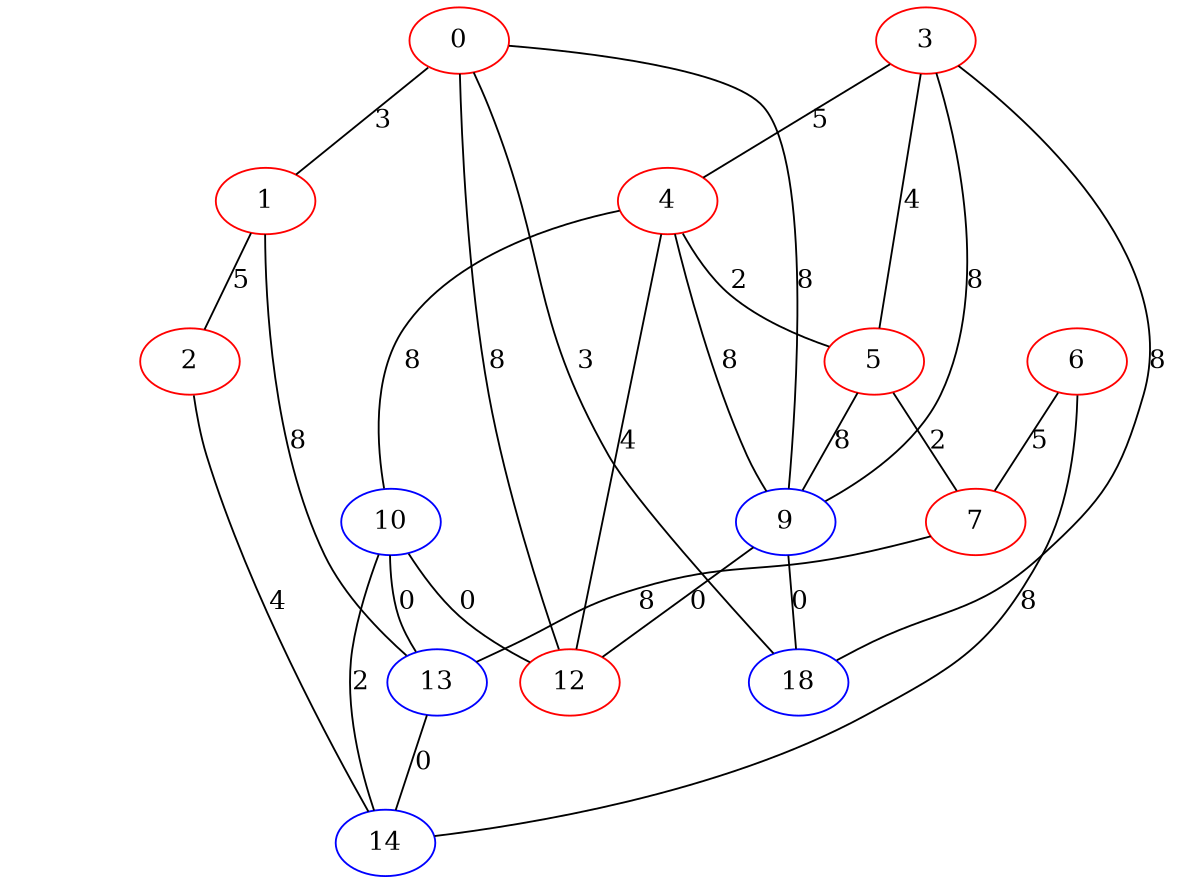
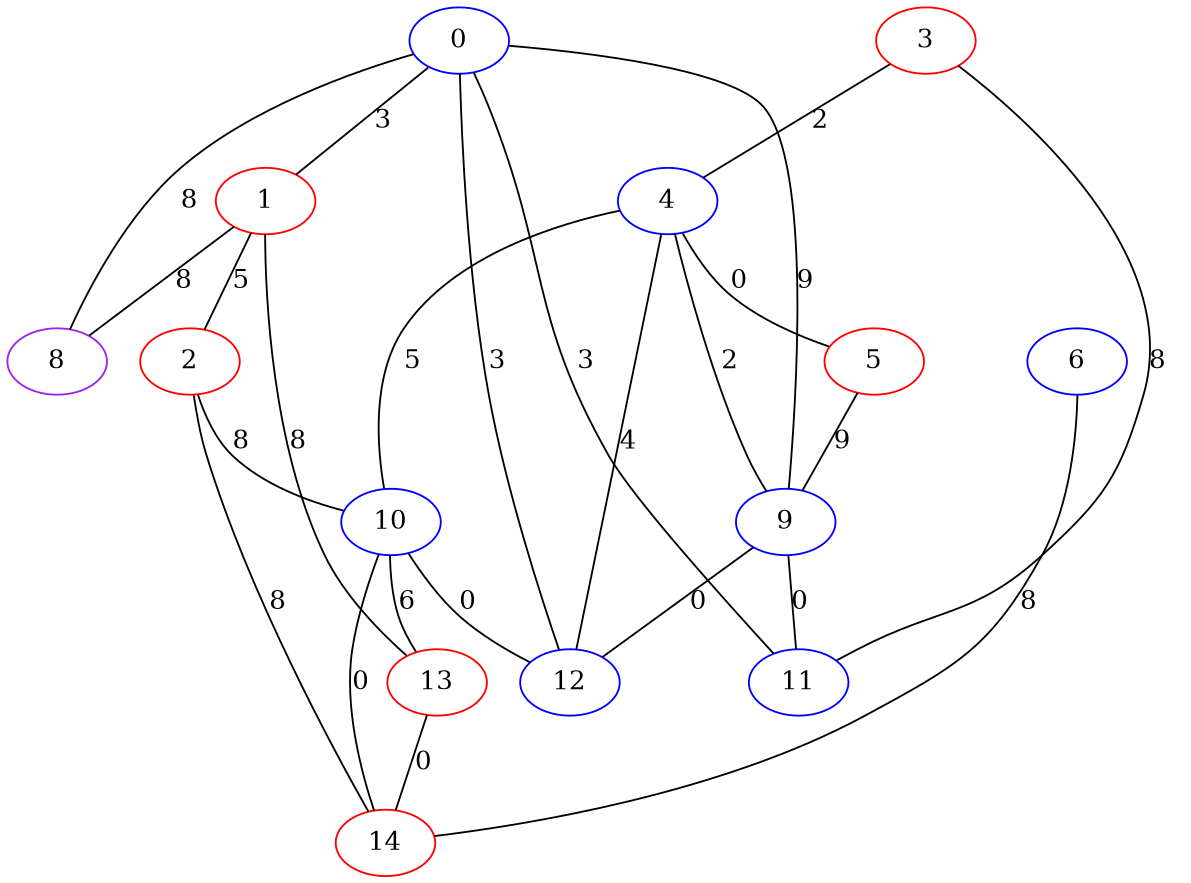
node "0": color red -> blue
edge "3" -- "4": label "5" -> "2"
node "4": color red -> blue
edge "3" -- "5": removed, label "4"
edge "4" -- "5": label "2" -> "0"
edge "0" -- "9": label "8" -> "9"
edge "3" -- "9": removed, label "8"
node "8": added
edge "4" -- "10": label "8" -> "5"
edge "0" -- "12": label "8" -> "3"
edge "4" -- "9": label "8" -> "2"
node "6": color red -> blue
edge "5" -- "9": label "8" -> "9"
edge "2" -- "10": added, label "8"
node "7": removed
edge "2" -- "14": label "4" -> "8"
edge "10" -- "13": label "0" -> "6"
edge "10" -- "14": label "2" -> "0"
node "13": color blue -> red
node "12": color red -> blue
node "18": label "18" -> "11"
node "14": color blue -> red
